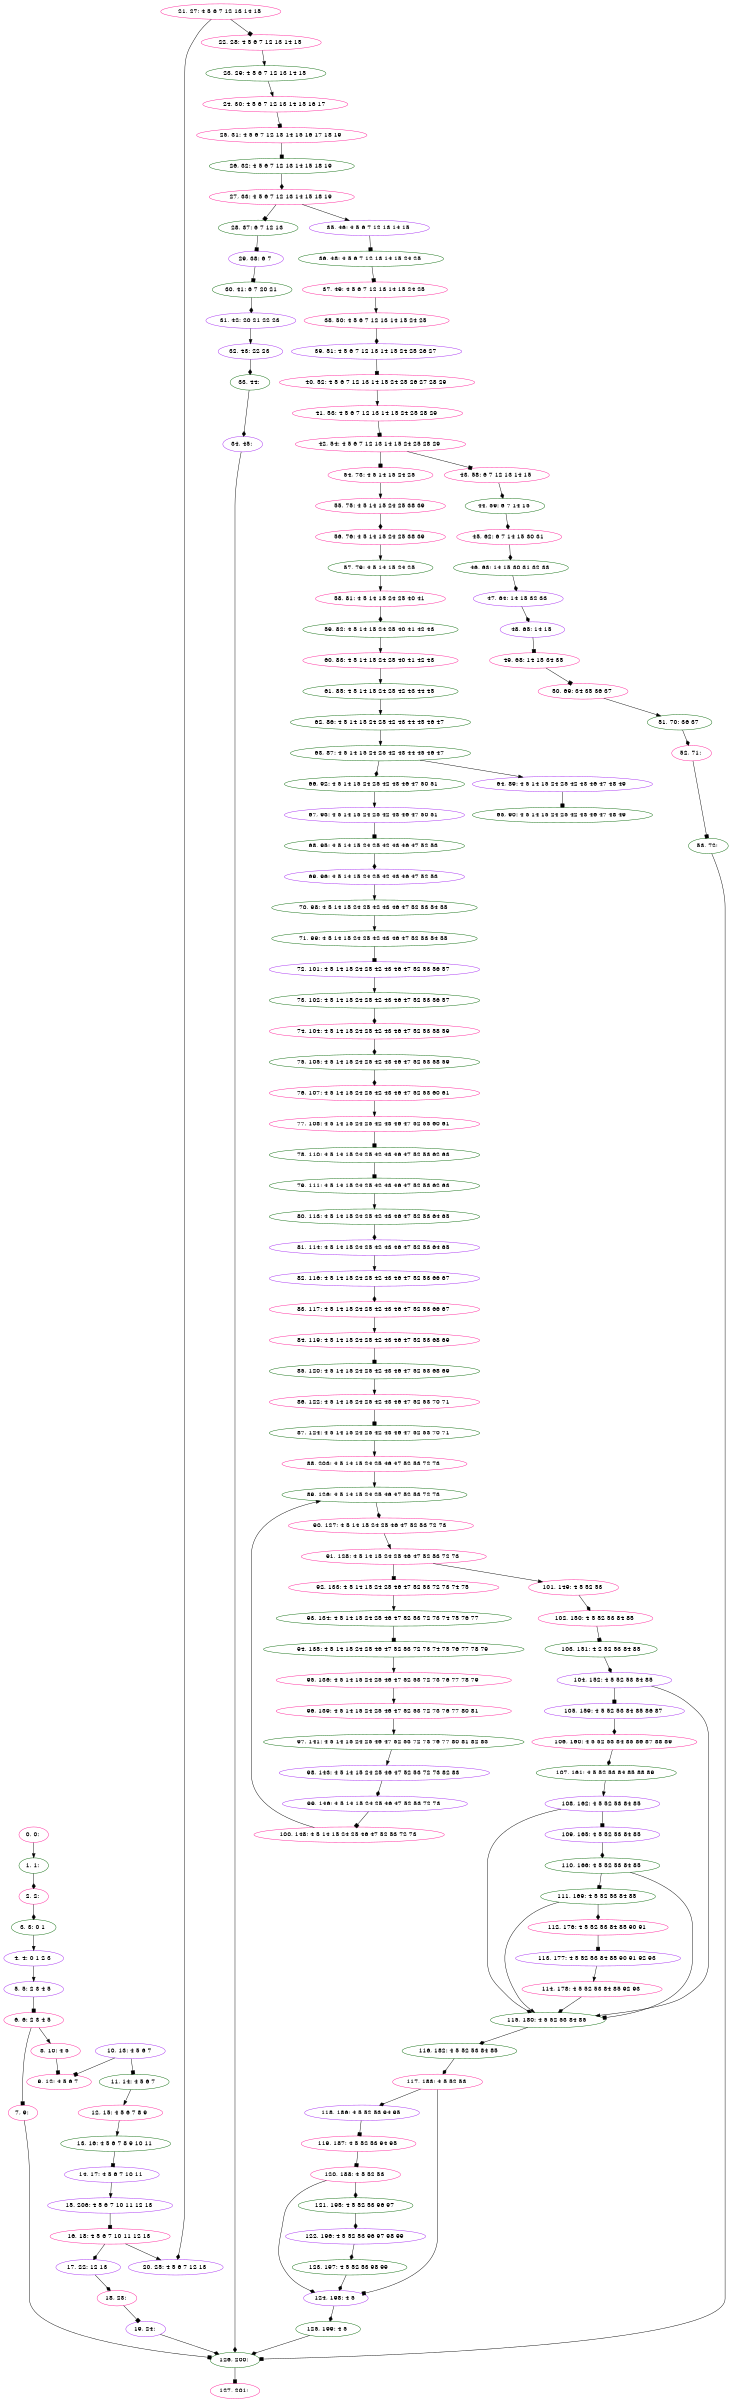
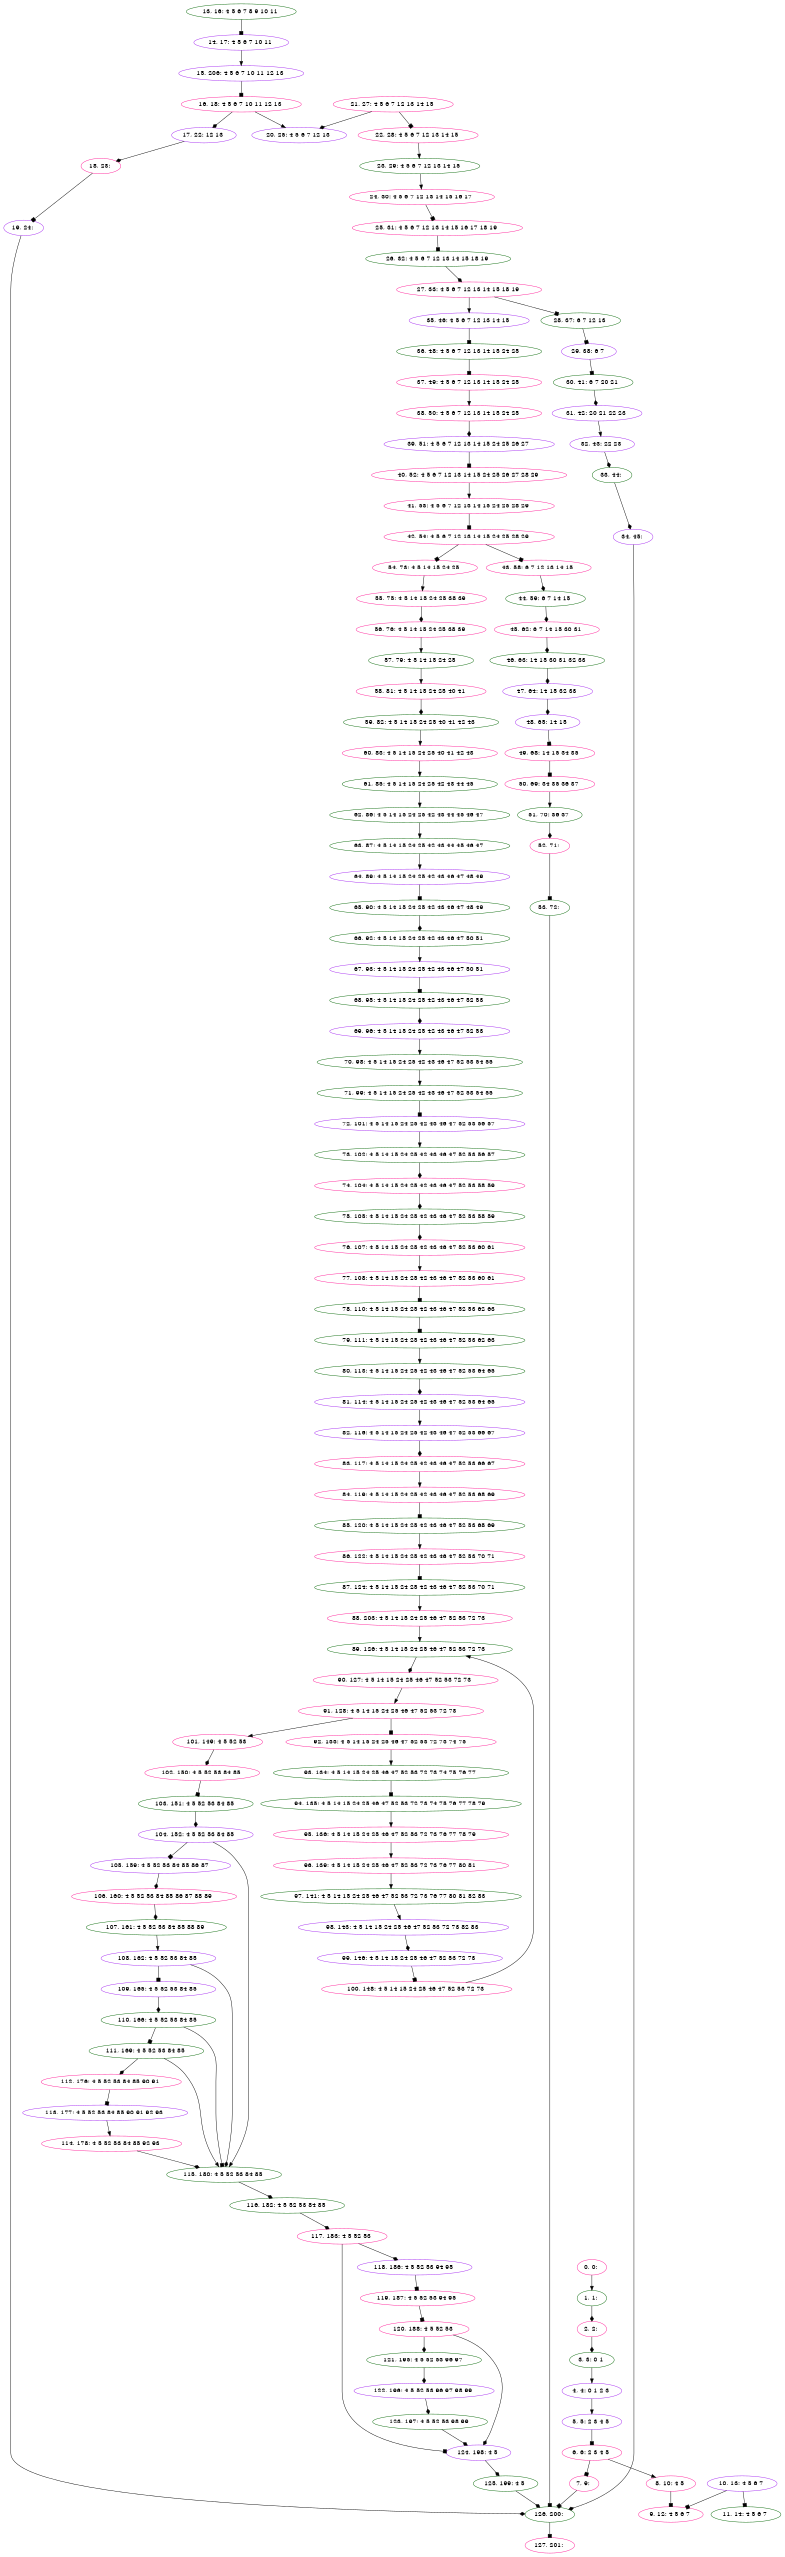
edge "63, 87: 4 5 14 15 24 25 42 43 44 45 46 47" -> "66, 92: 4 5 14 15 24 25 42 43 46 47 50 51": now "65, 90: 4 5 14 15 24 25 42 43 46 47 48 49" -> "66, 92: 4 5 14 15 24 25 42 43 46 47 50 51"
node "103, 151: 4 2 52 53 84 85": label "103, 151: 4 2 52 53 84 85" -> "103, 151: 4 5 52 53 84 85"
node "12, 15: 4 5 6 7 8 9": removed
